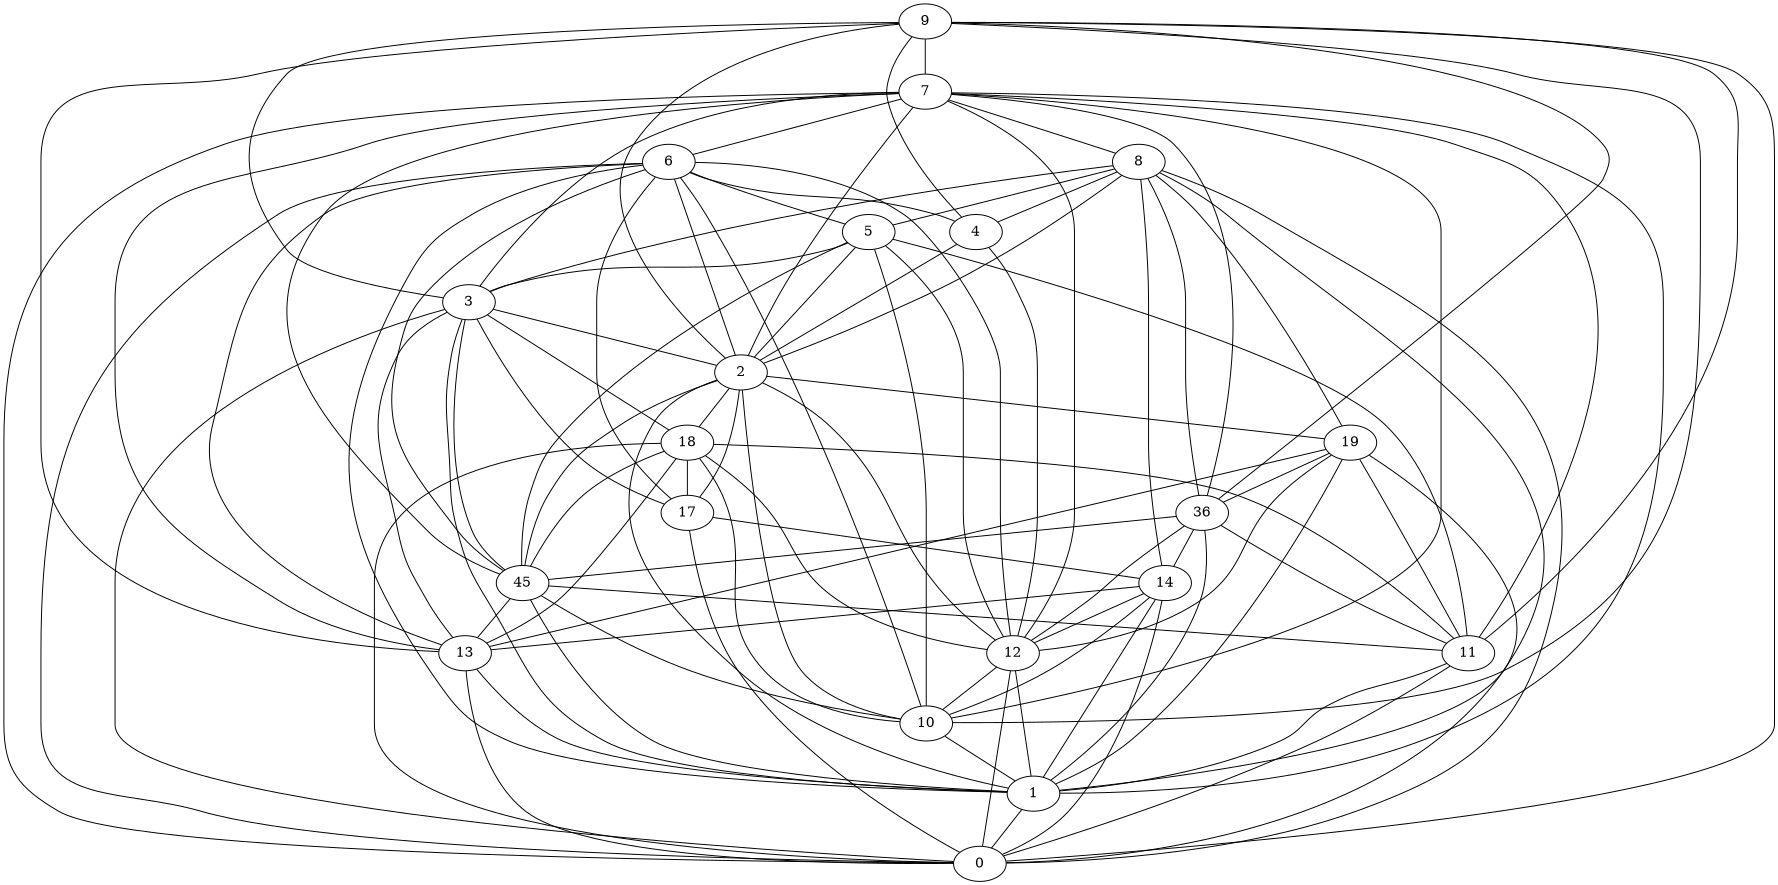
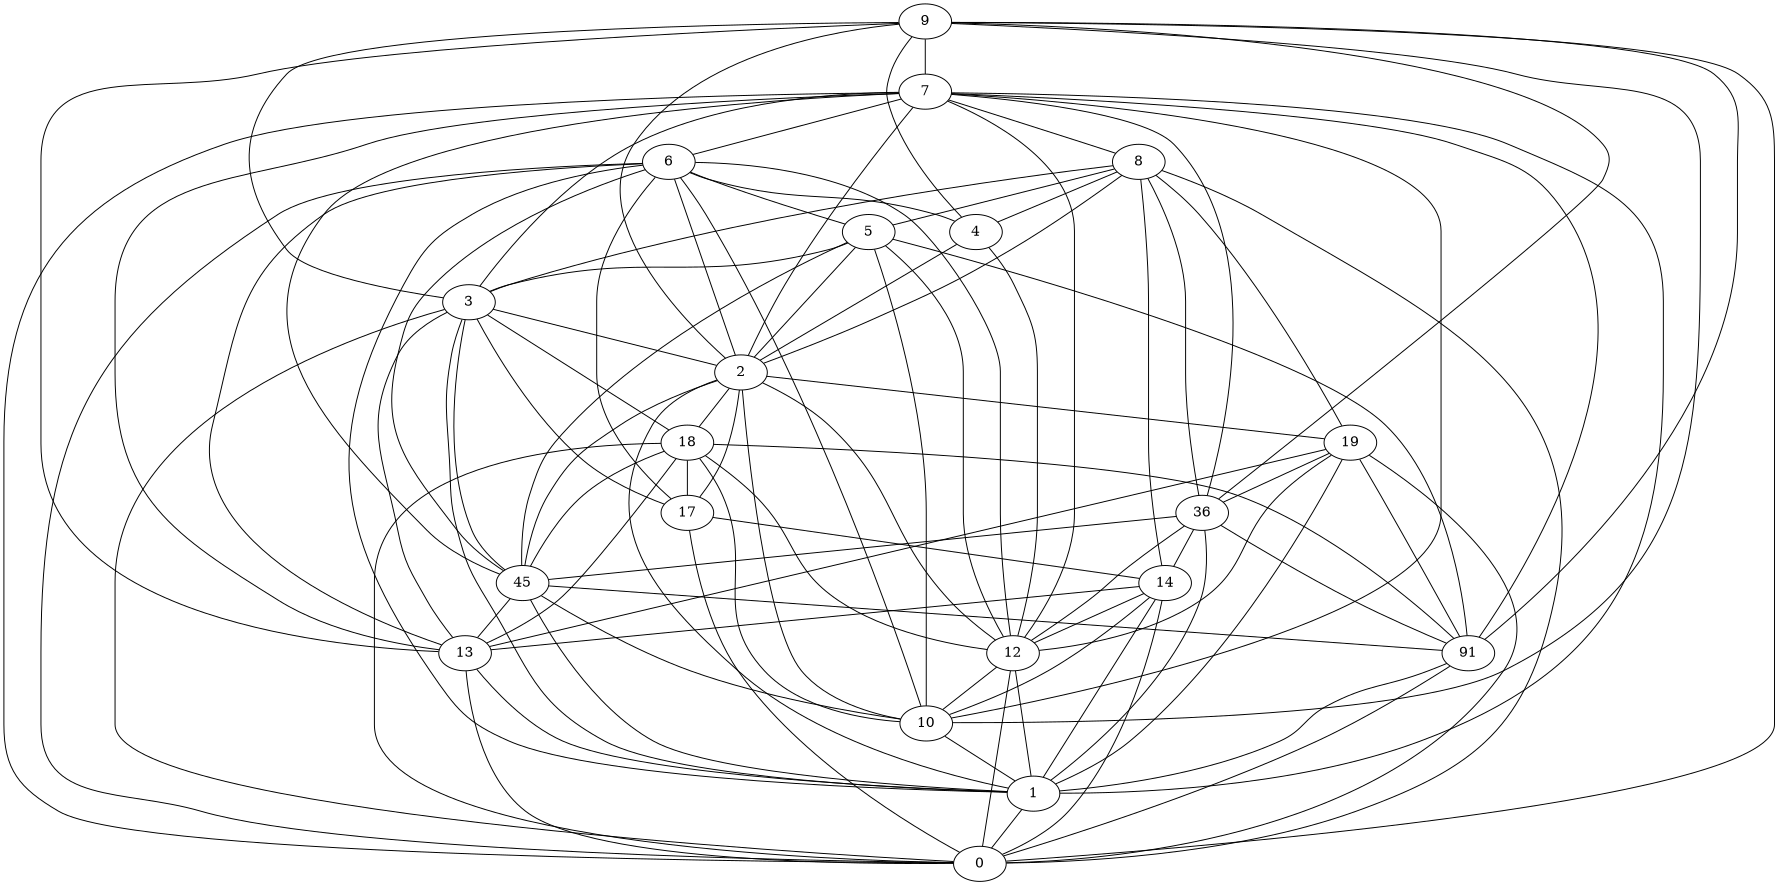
edge "8" -- "1": removed
node "11": label "11" -> "91"
